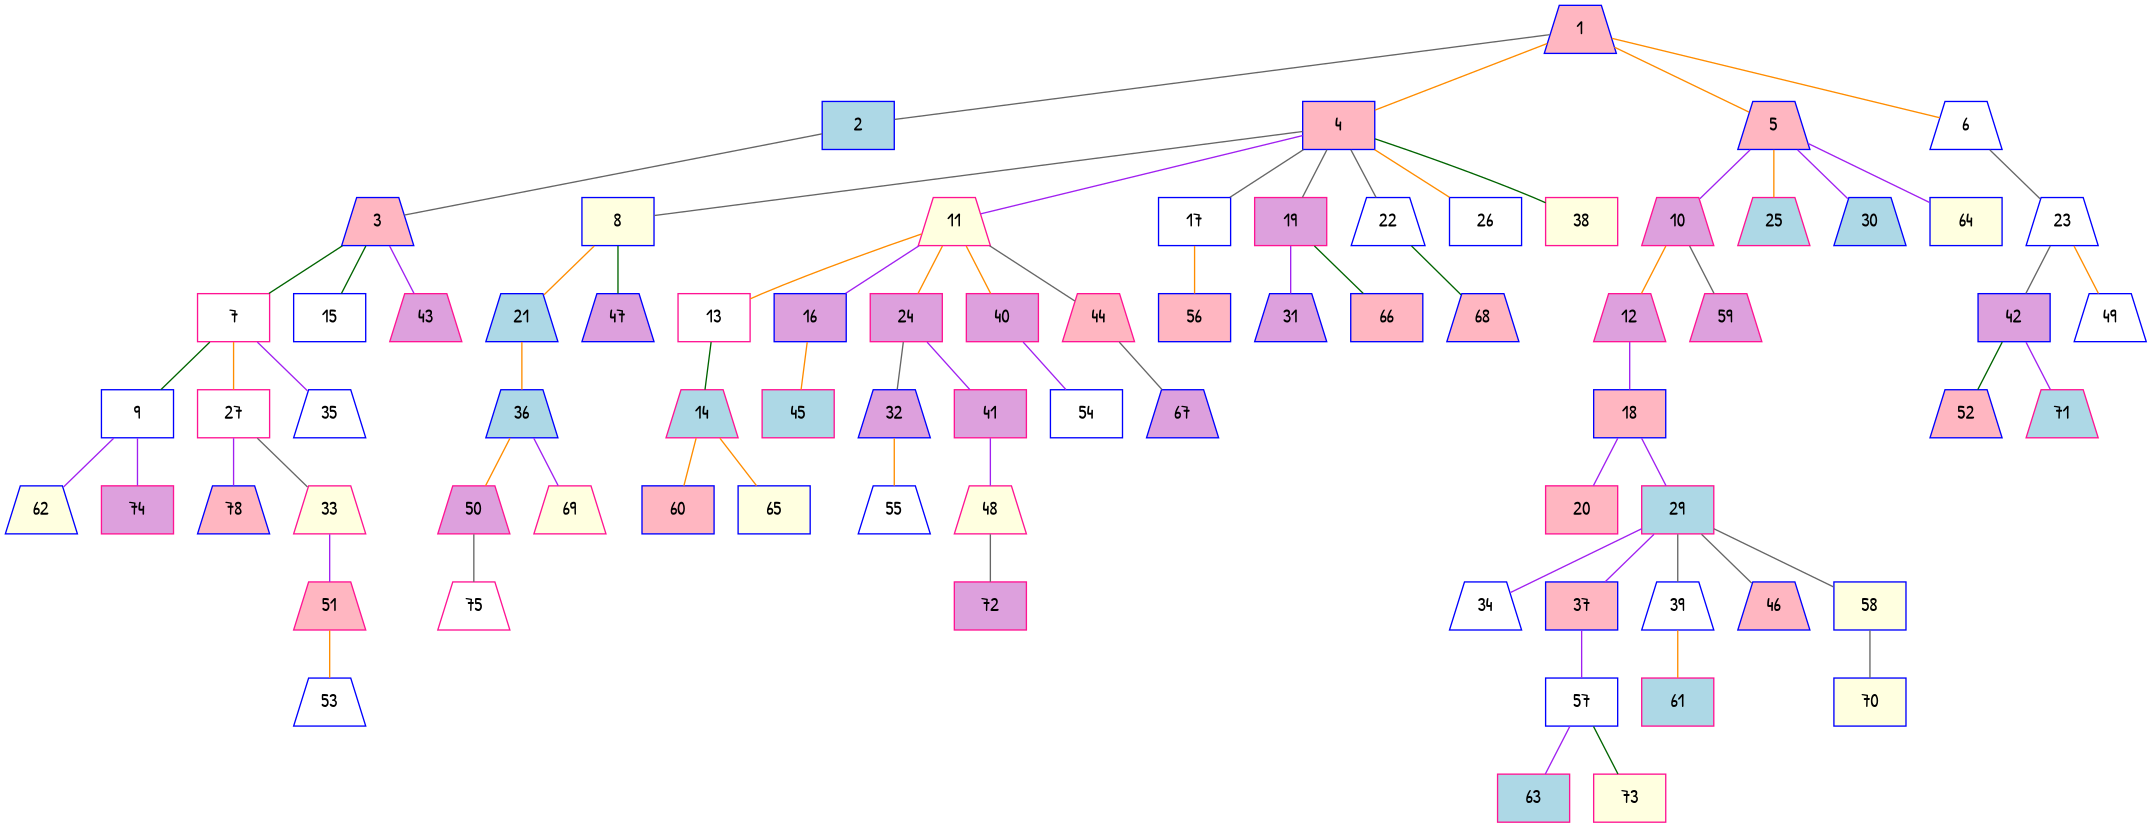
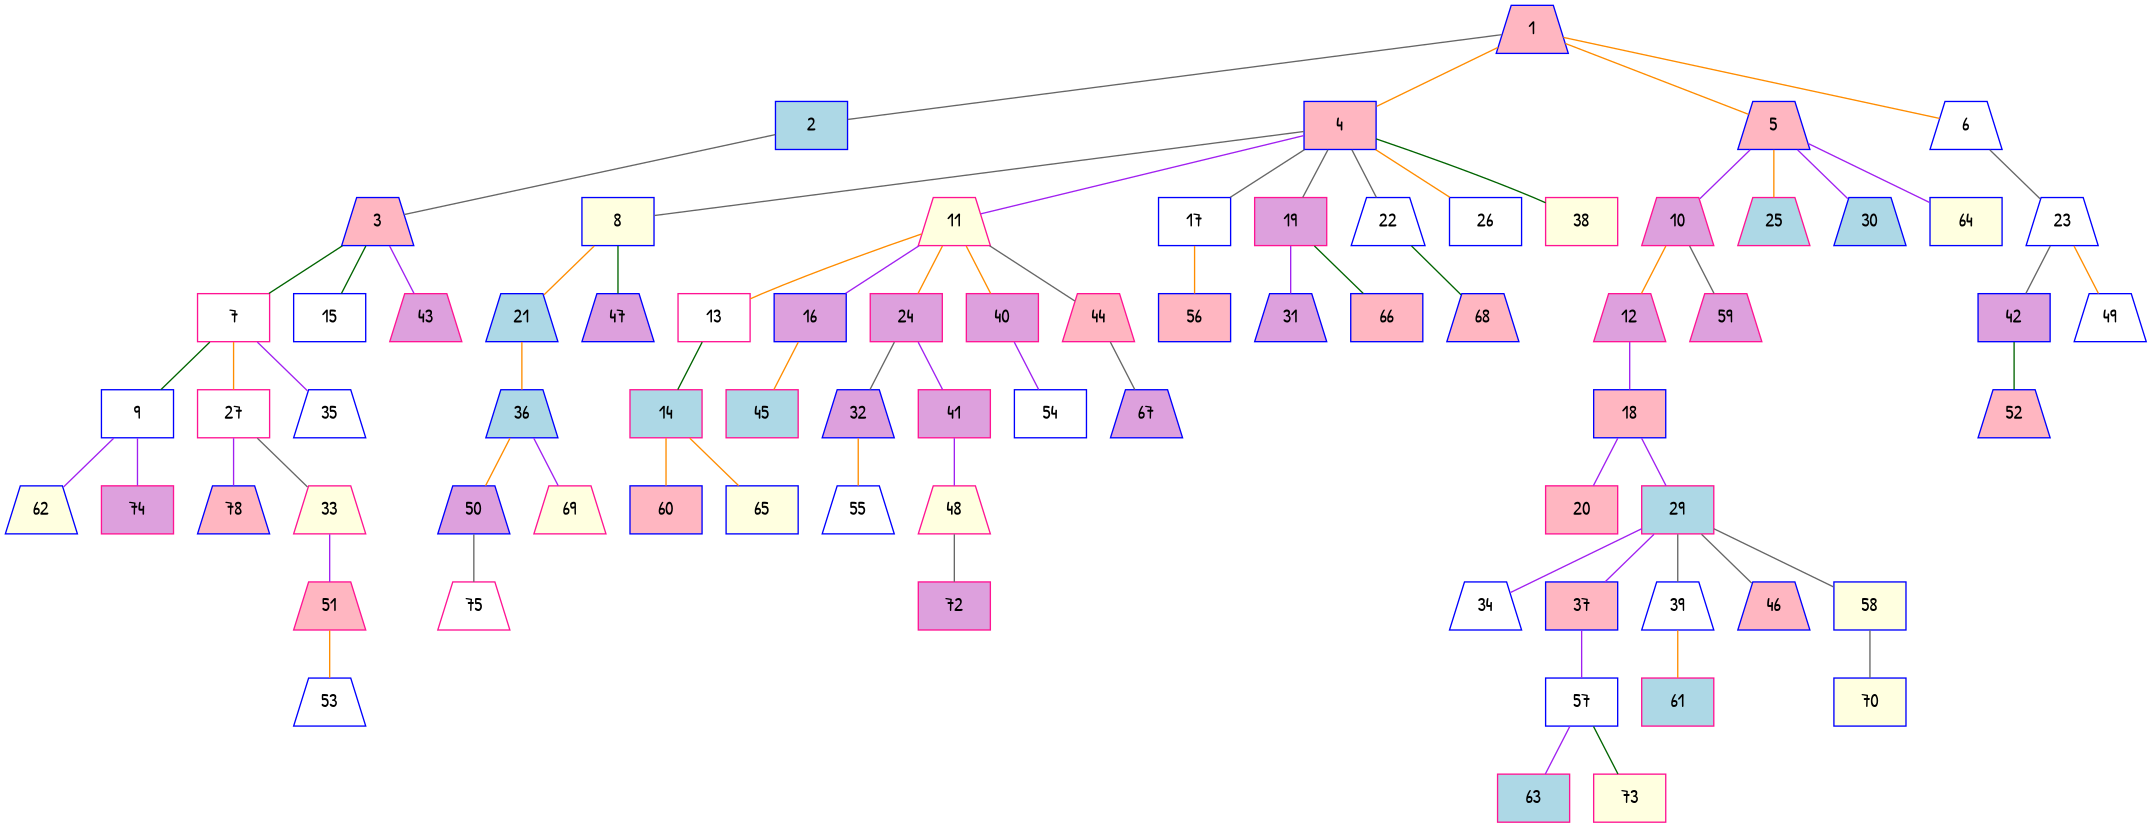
node "14": shape trapezium -> box
node "71": removed
node "50": color deeppink -> blue
